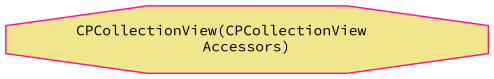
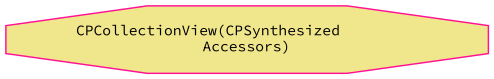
node "CPCollectionView(CPCollectionView Accessors)": label "CPCollectionView(CPCollectionView Accessors)" -> "CPCollectionView(CPSynthesized Accessors)"
